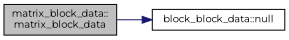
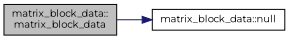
node "block_block_data::null": label "block_block_data::null" -> "matrix_block_data::null"
